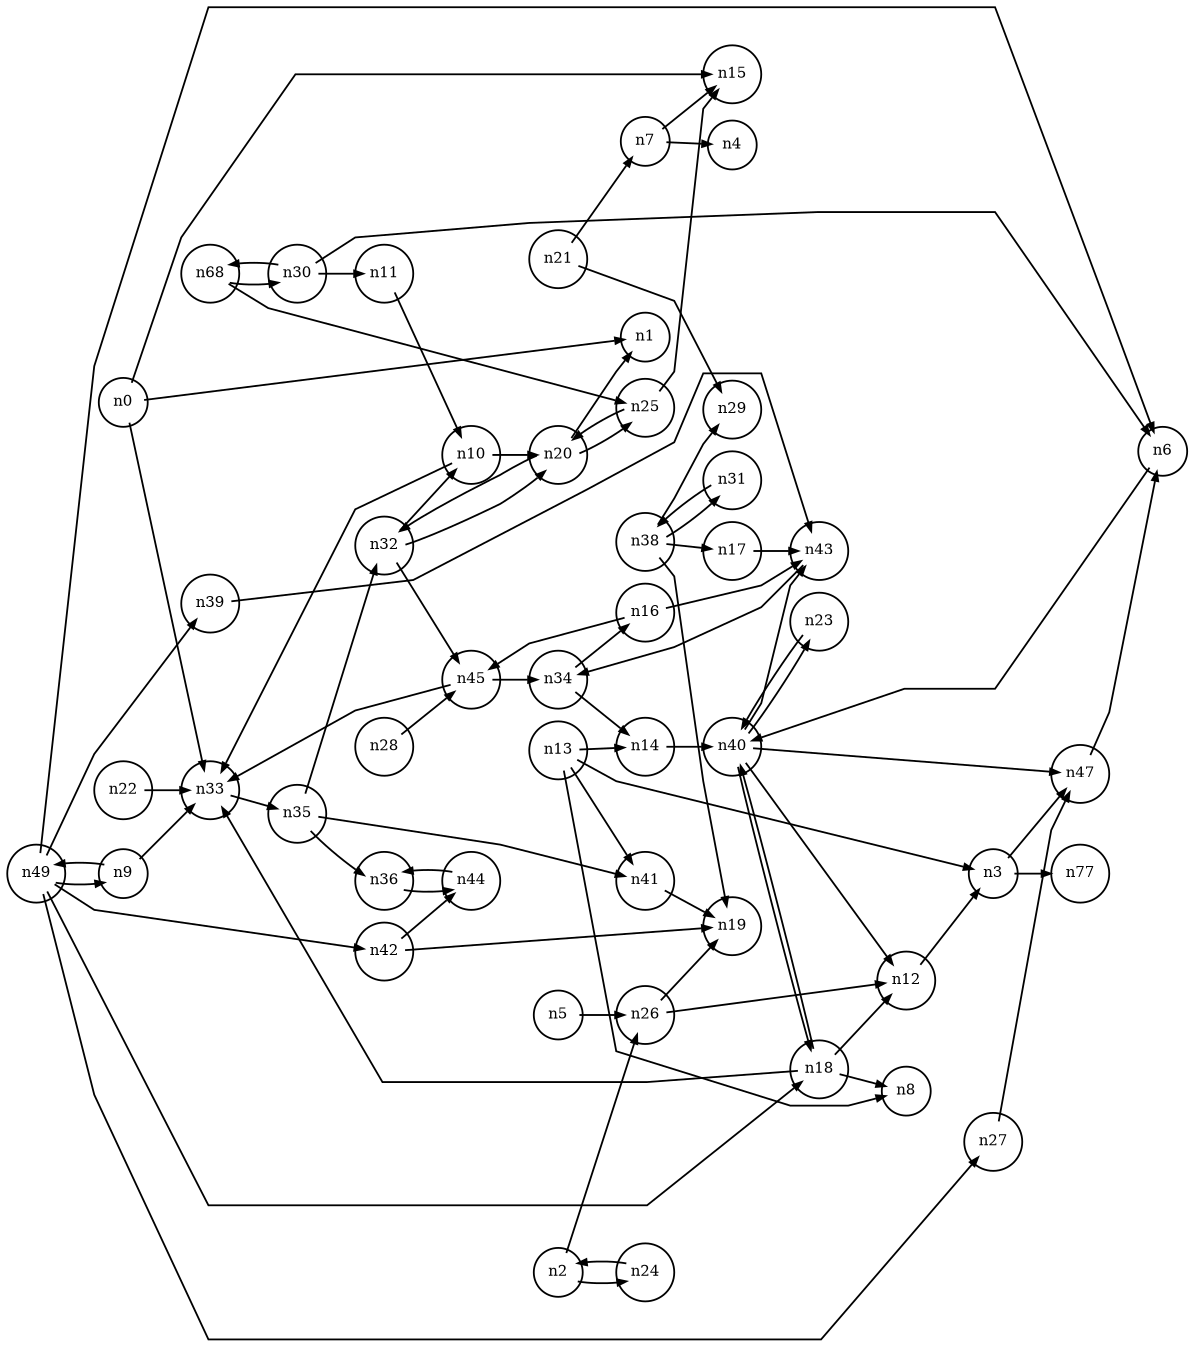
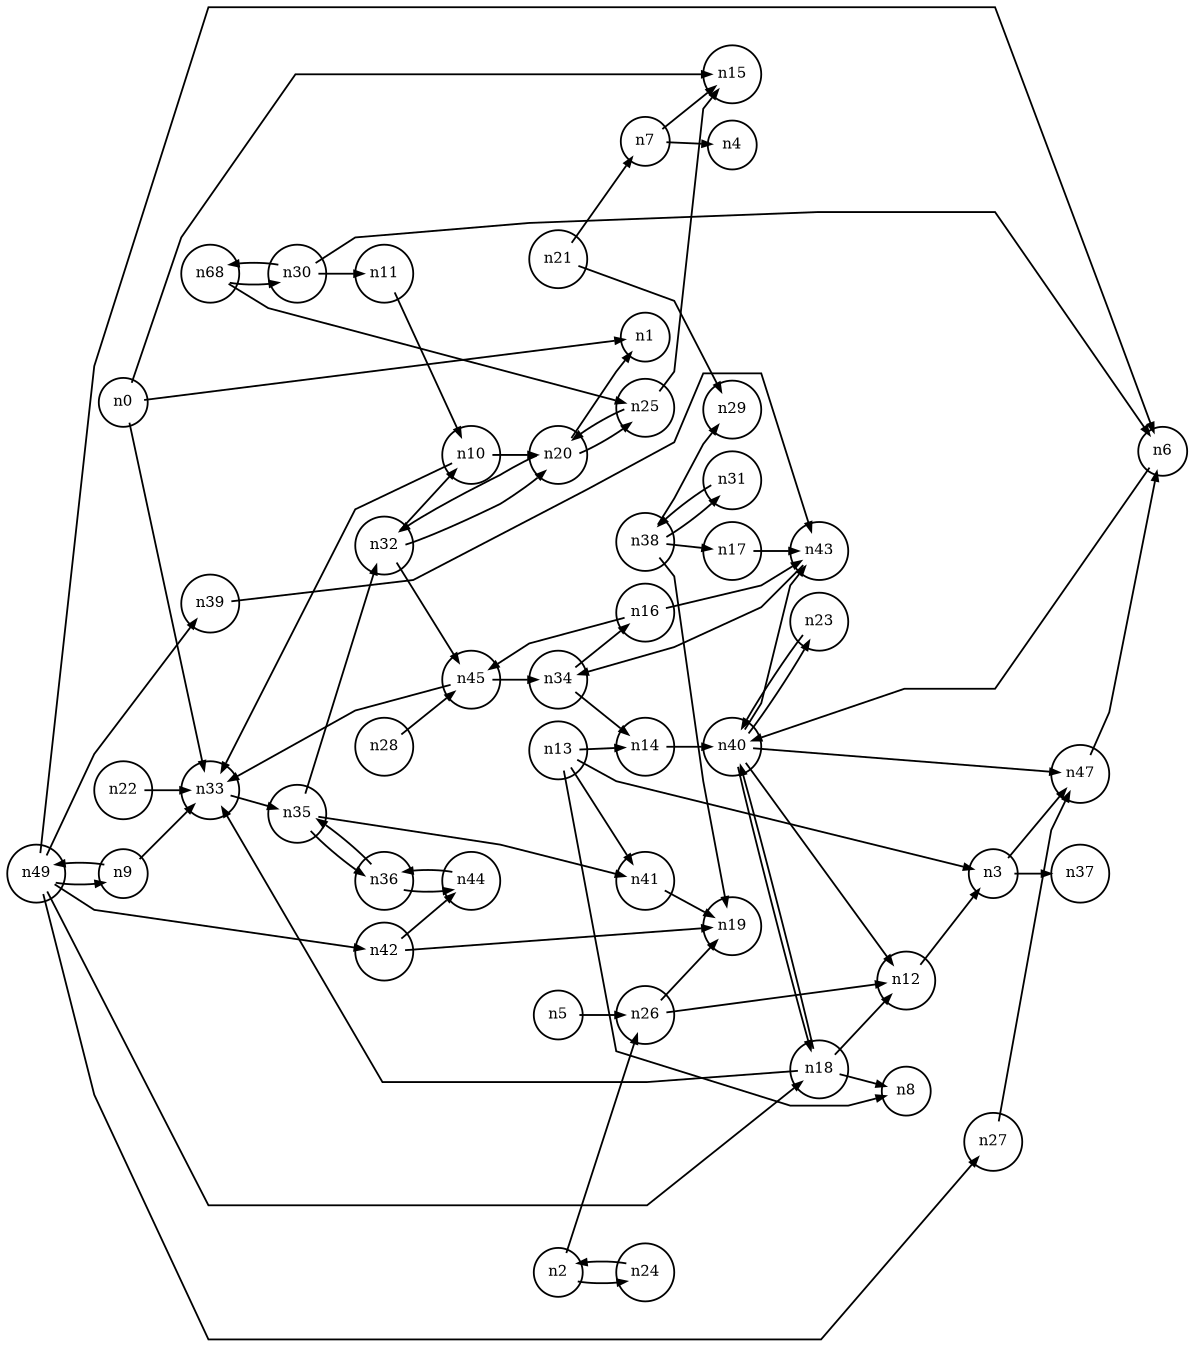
edge "n36" -> "n35": added
node "n77": label "n77" -> "n37"
